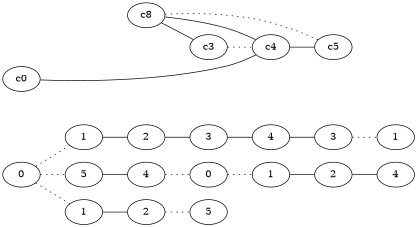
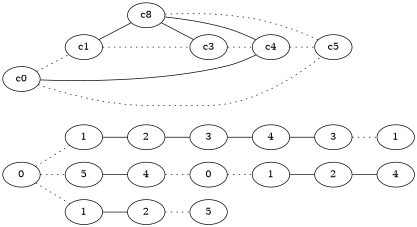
node "c1": added
edge "c4" -- "c5": style solid -> dotted
edge "c5" -- "c0": added
